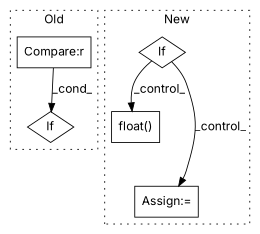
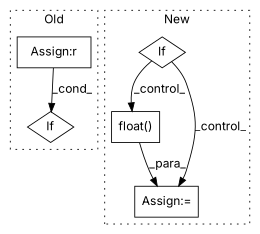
node "Compare:r": label "Compare:r" -> "Assign:r"
edge "float()" -> "Assign:=": added, label "_para_"
